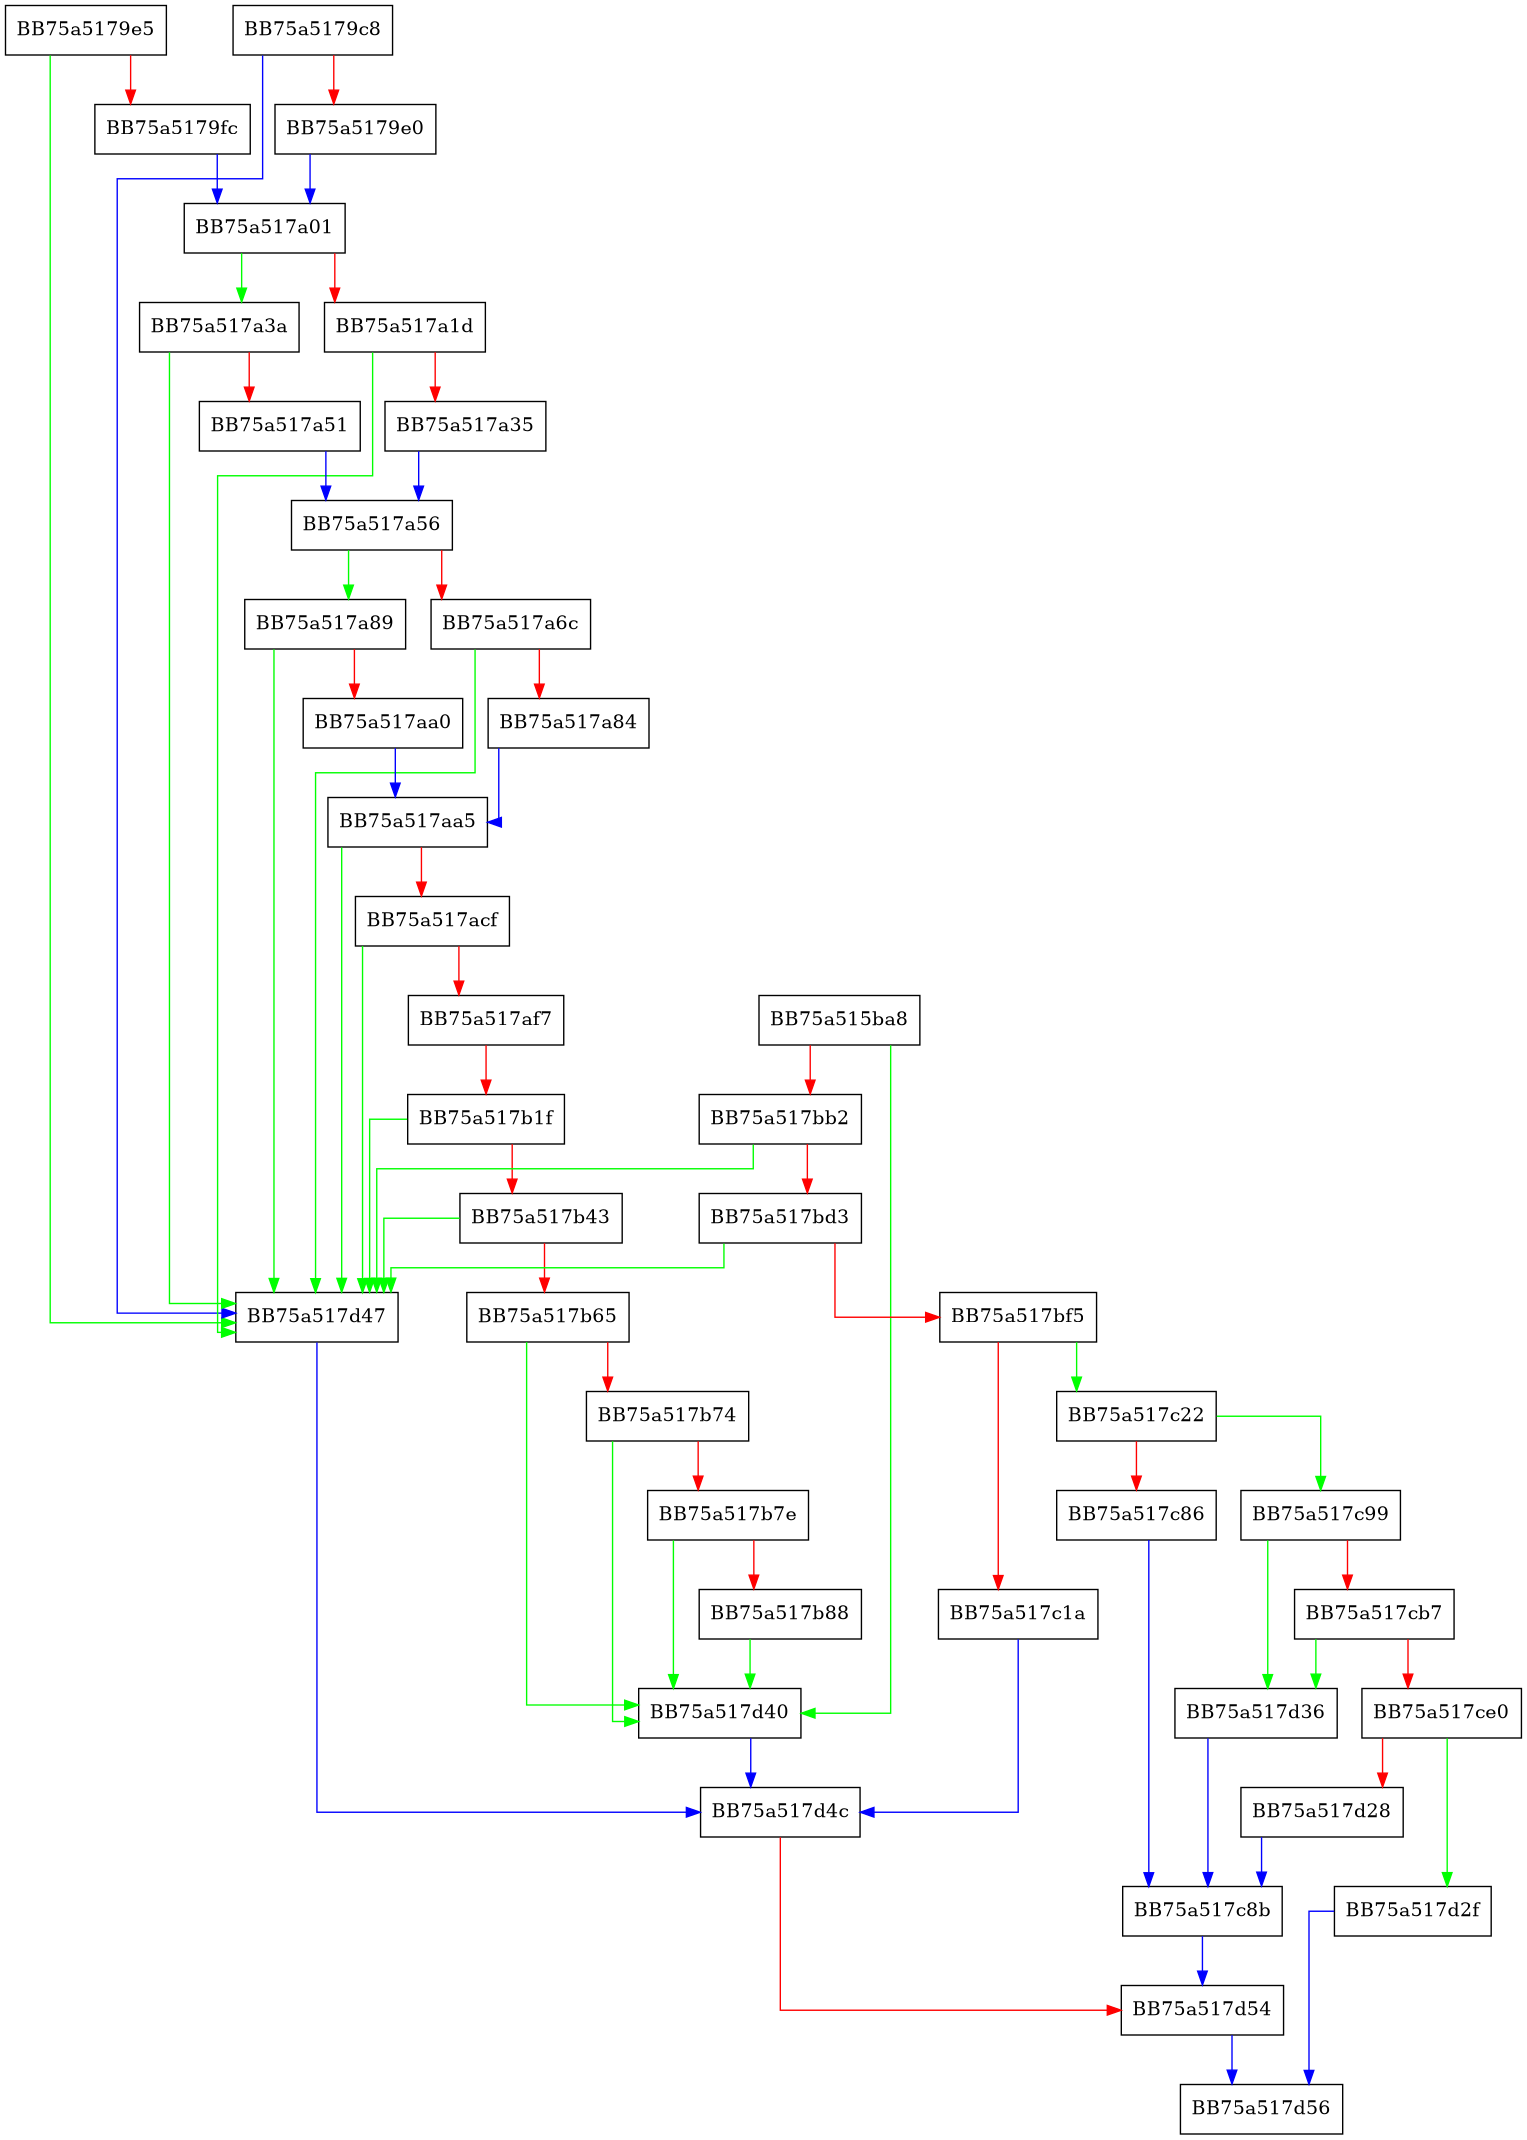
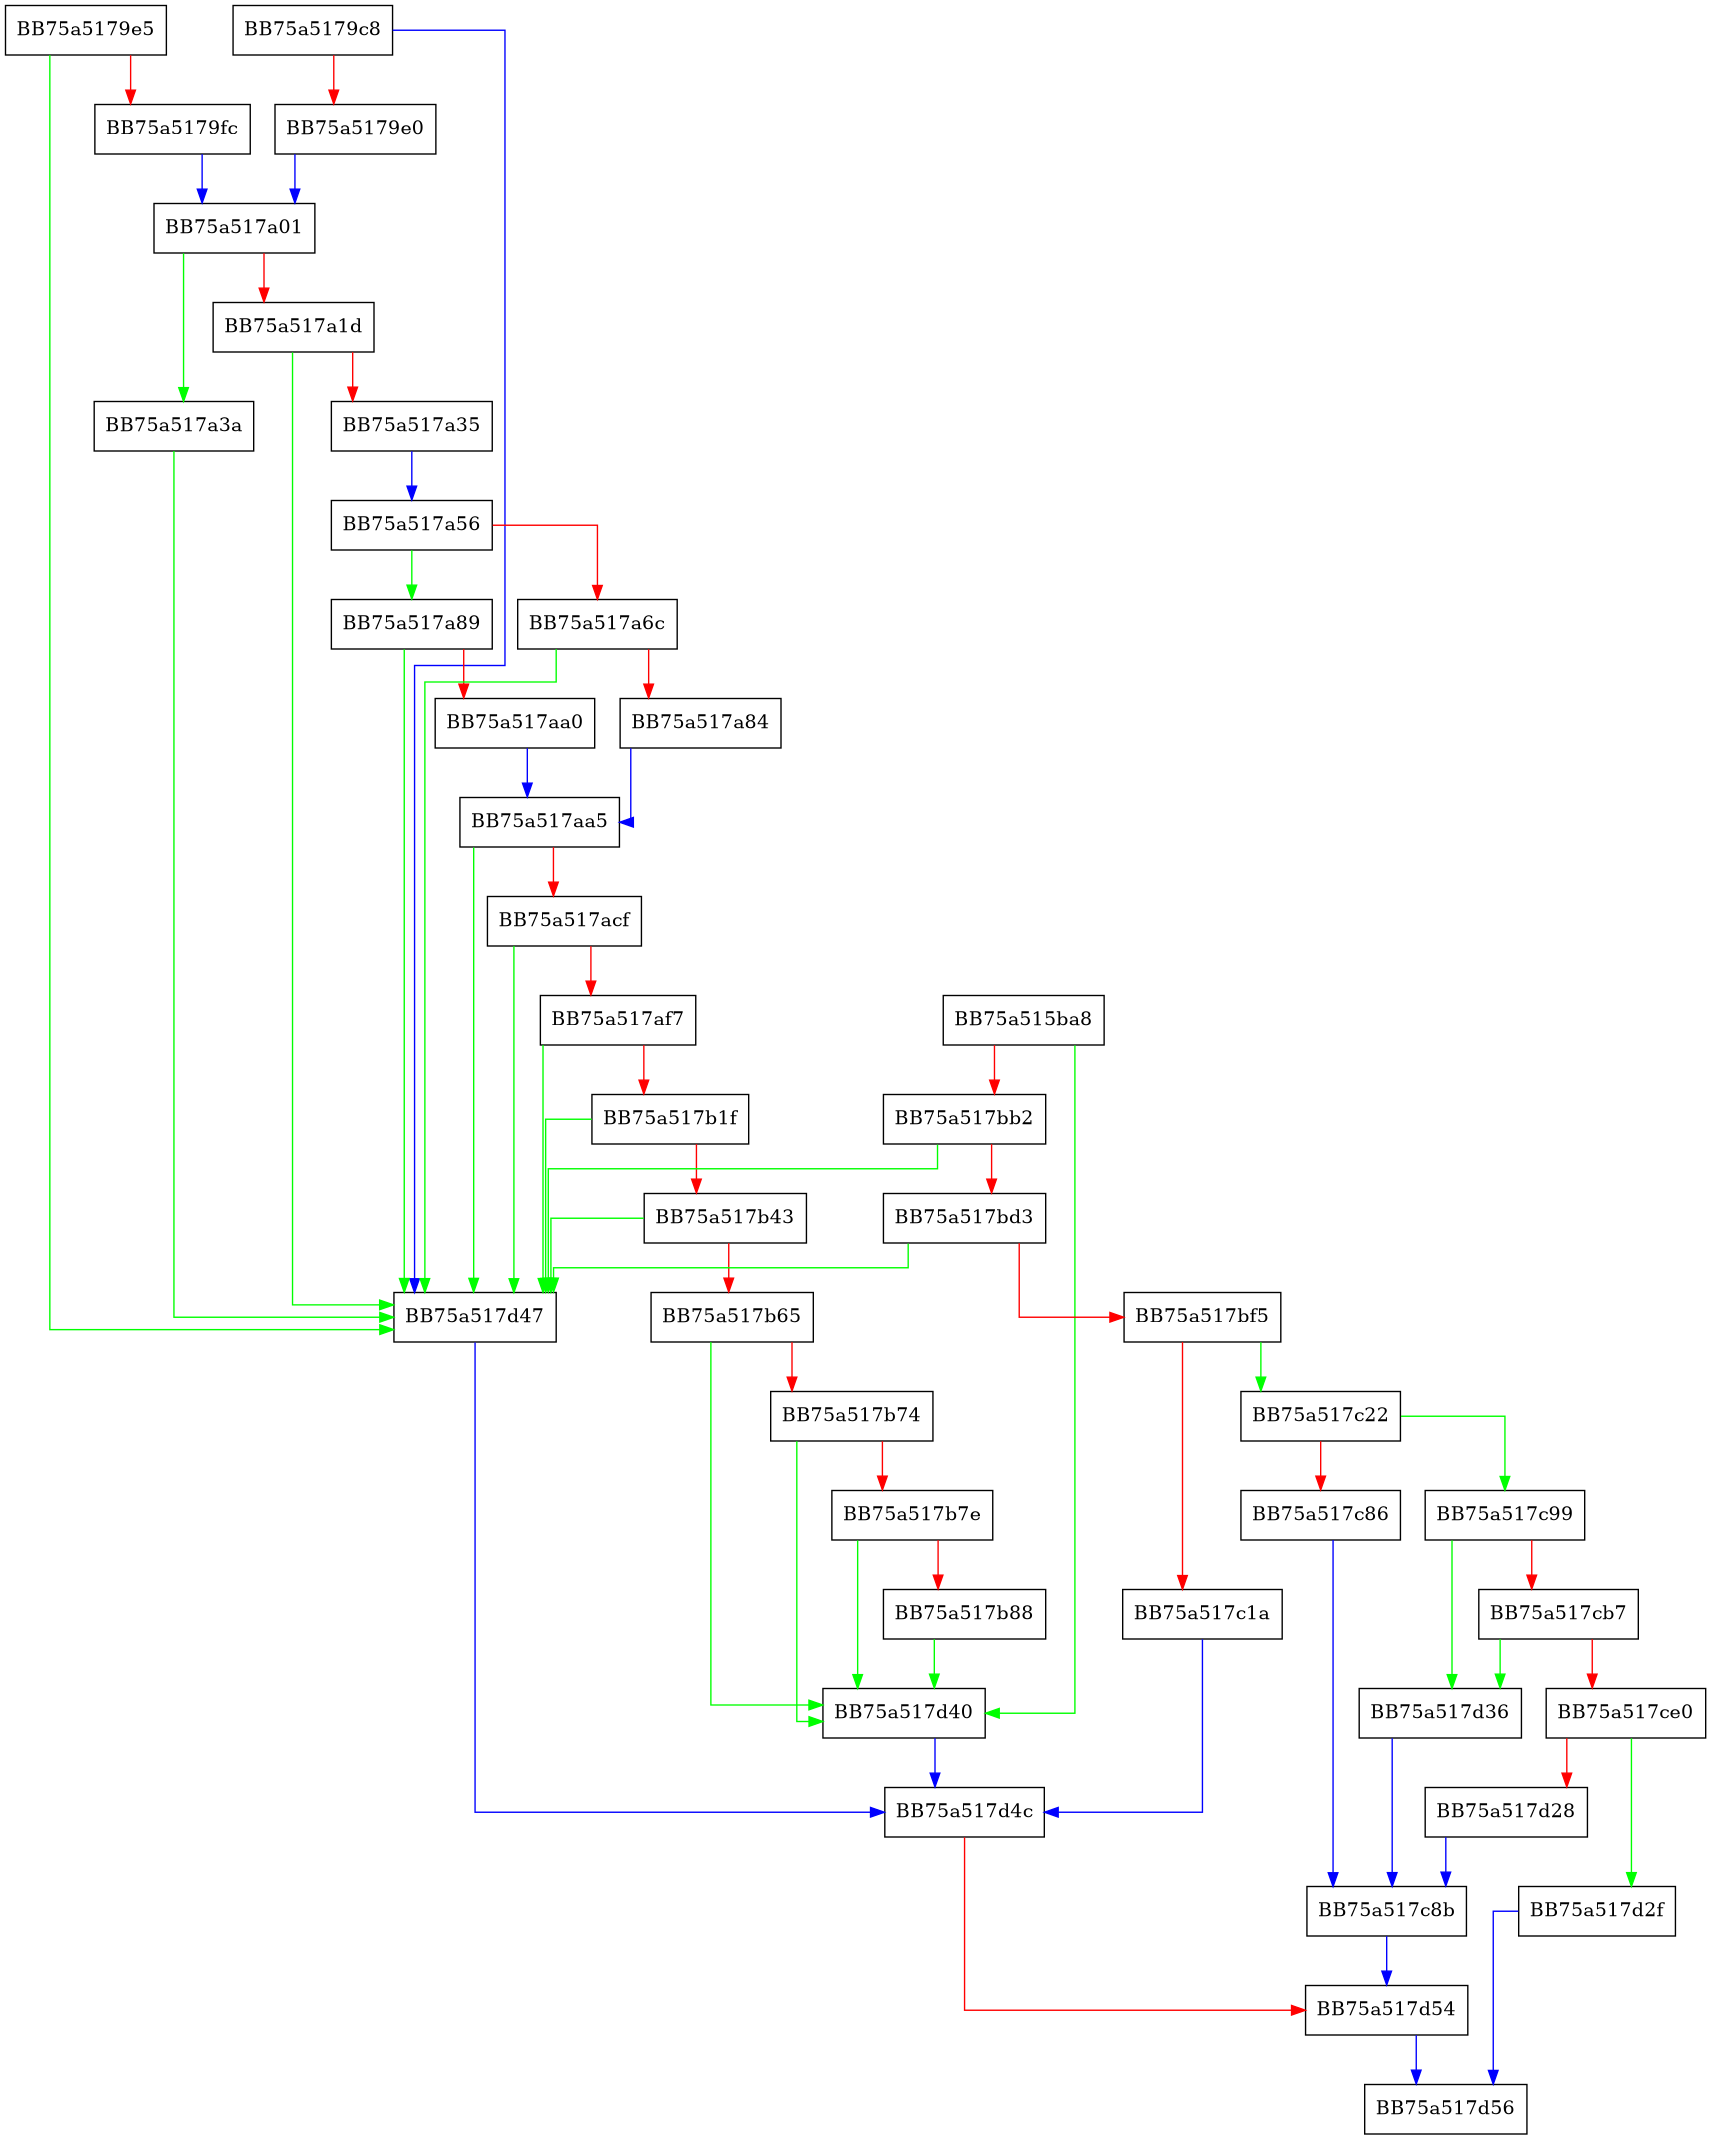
node "BB75a517a51": removed
edge "BB75a517af7" -> "BB75a517d47": added
